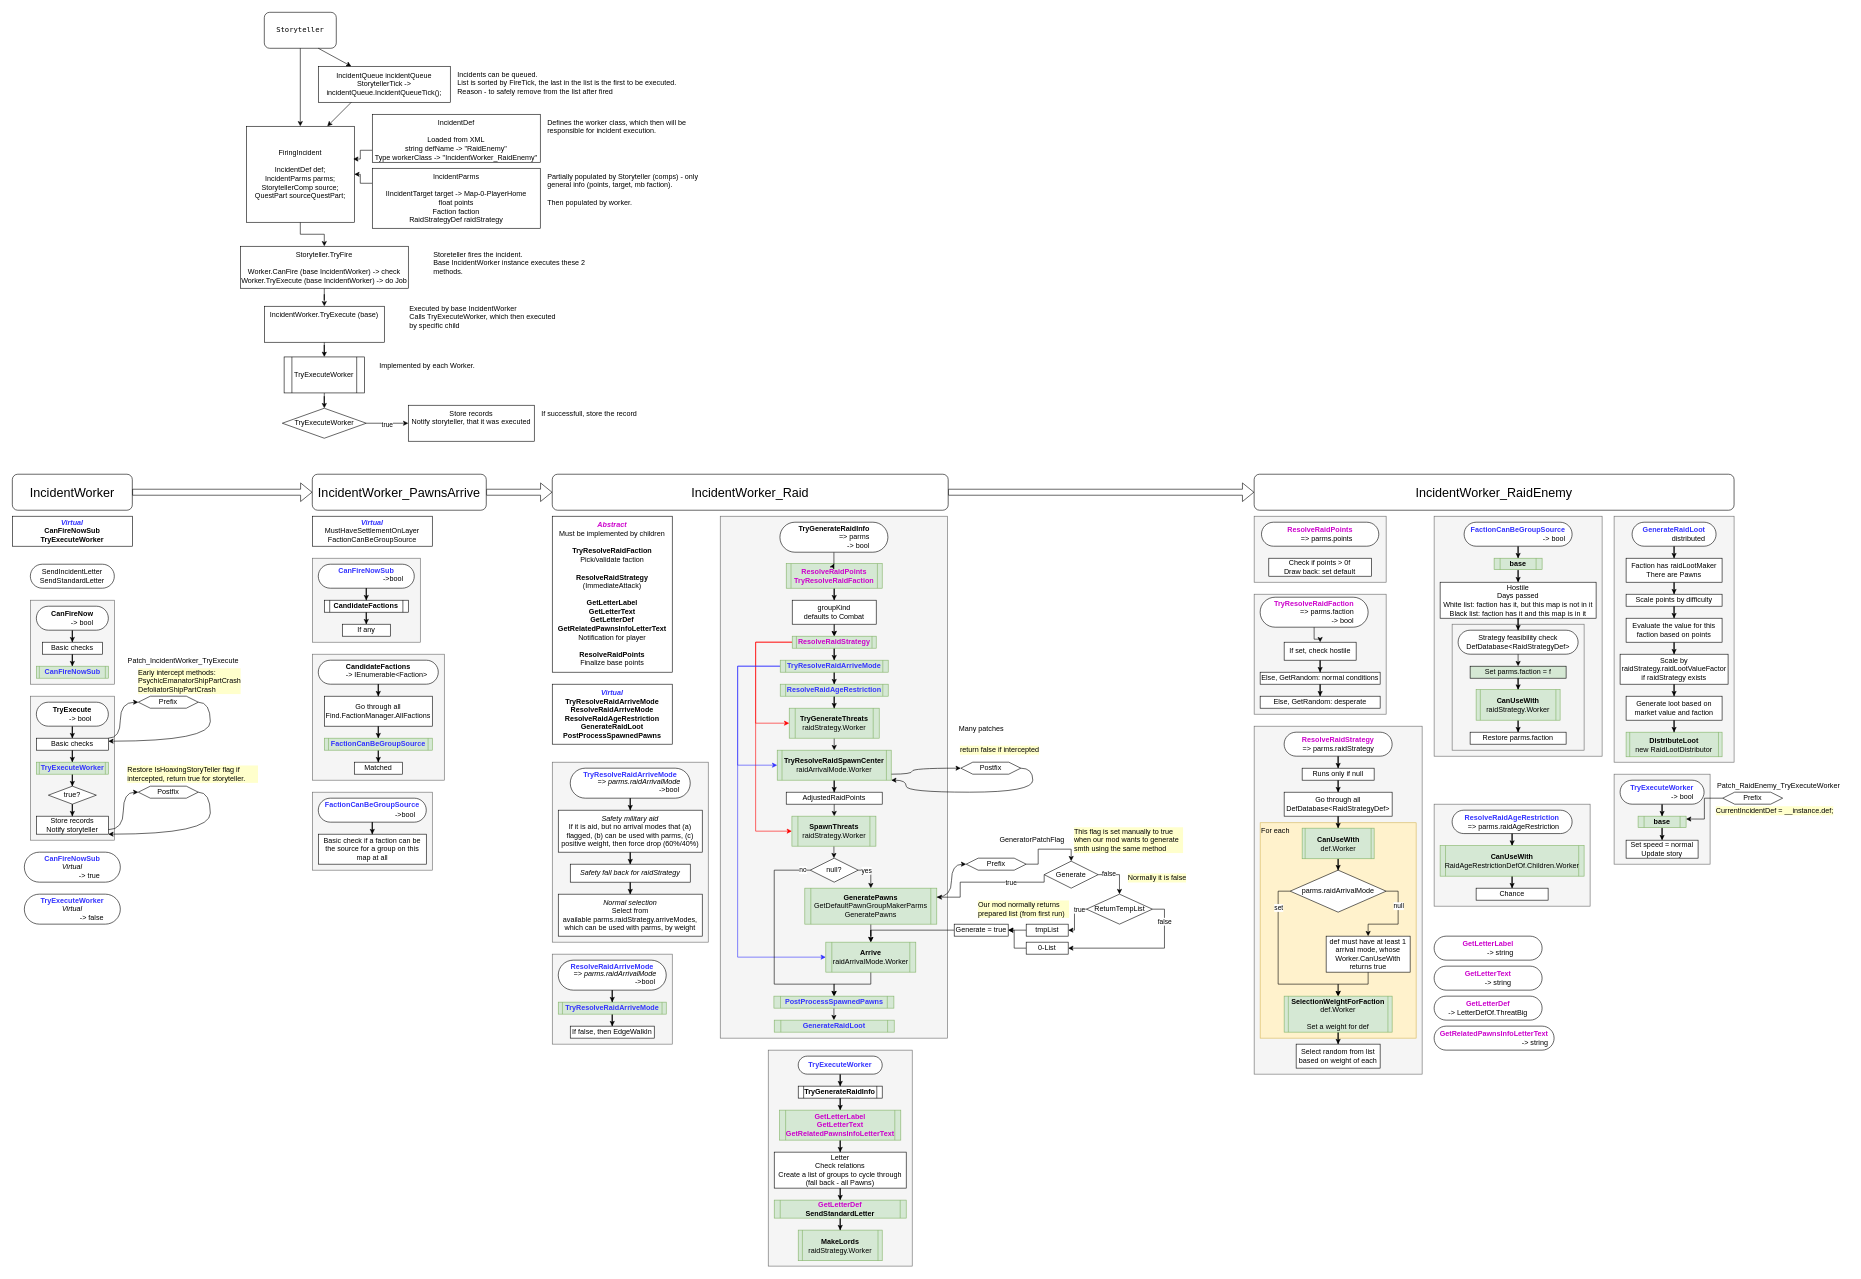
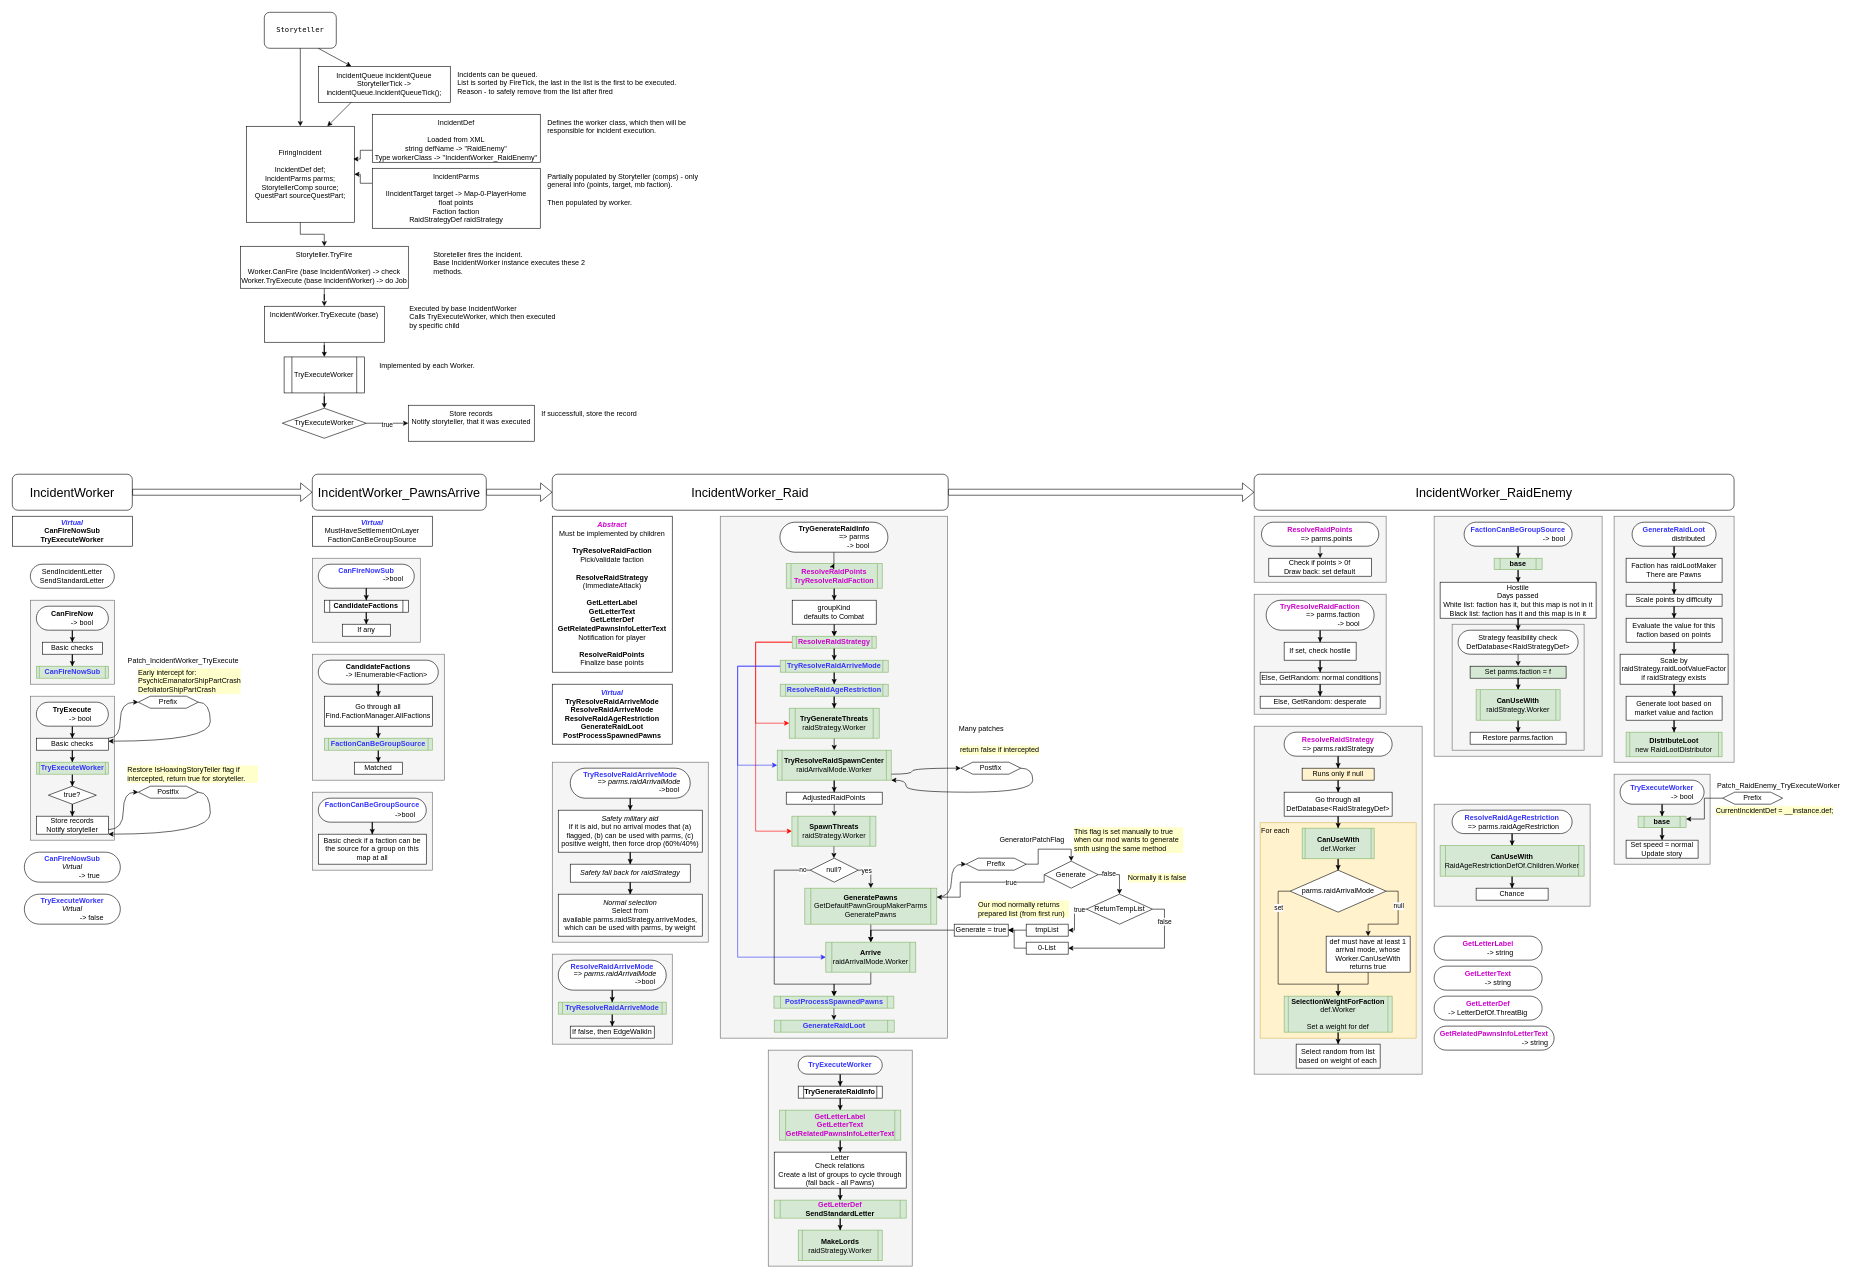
edge "ResolveRaidPoints => parms.points" -> "Check if points > 0f Draw back: set default": added
node "TryResolveRaidFaction => parms.faction -> bool": moved (1314, 612) -> (1320, 615)
node "Early intercept methods: PsychicEmanatorShipPartCrash DefoliatorShipPartCrash": label "Early intercept methods: PsychicEmanatorShipPartCrash DefoliatorShipPartCrash" -> "Early intercept for: PsychicEmanatorShipPartCrash DefoliatorShipPartCrash"
node "Runs only if null": fillcolor #ffffff -> #fff2cc
